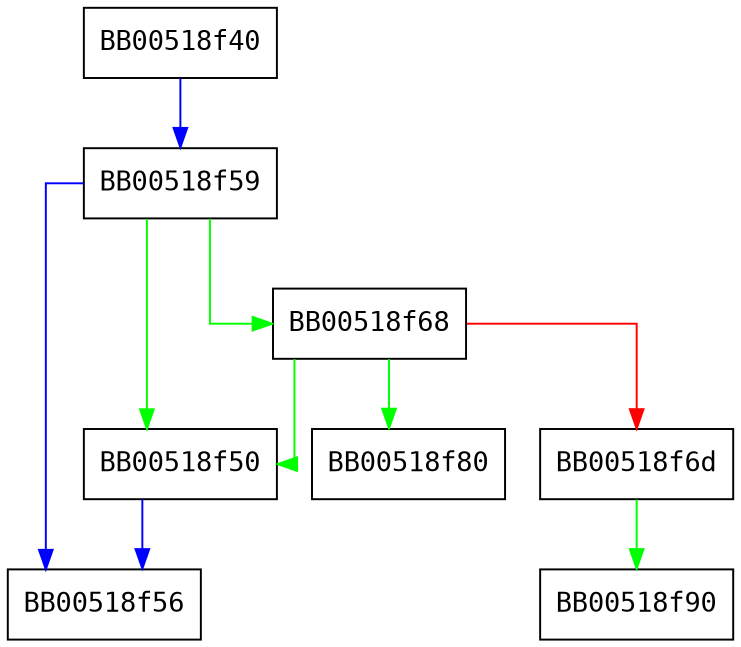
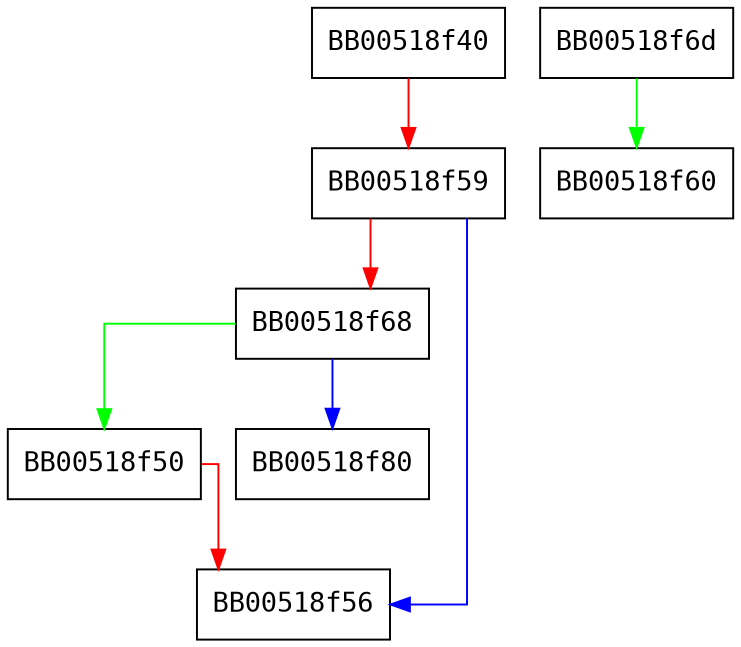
edge "BB00518f40" -> "BB00518f59": color blue -> red
edge "BB00518f59" -> "BB00518f68": color green -> red
edge "BB00518f59" -> "BB00518f50": removed
edge "BB00518f68" -> "BB00518f6d": removed
edge "BB00518f68" -> "BB00518f80": color green -> blue
edge "BB00518f50" -> "BB00518f56": color blue -> red
node "BB00518f90": label "BB00518f90" -> "BB00518f60"
